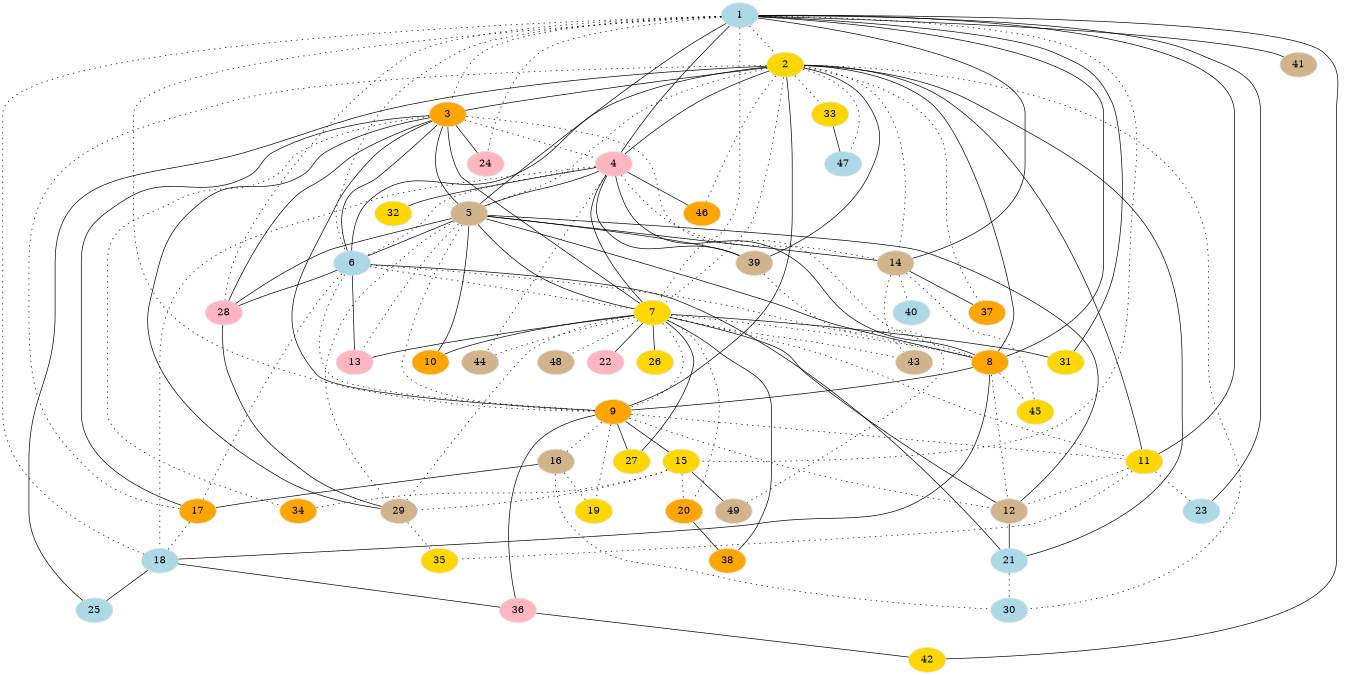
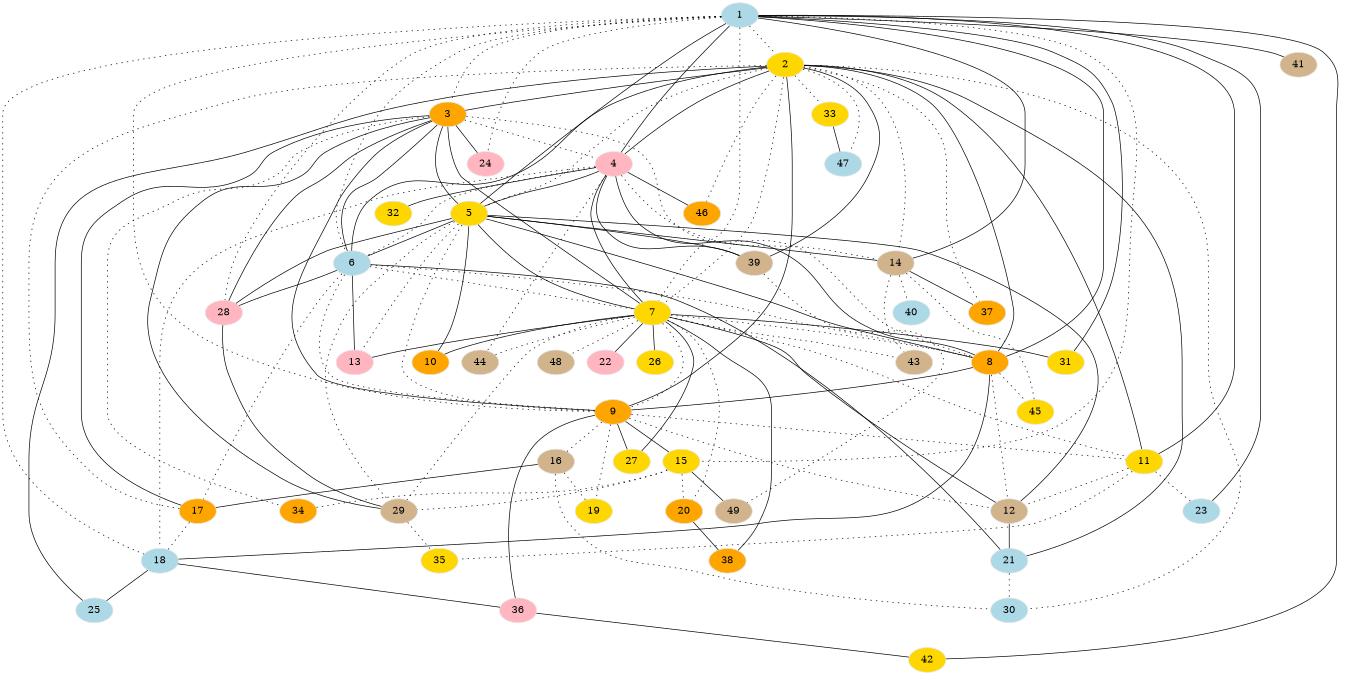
node "5": fillcolor tan -> gold
